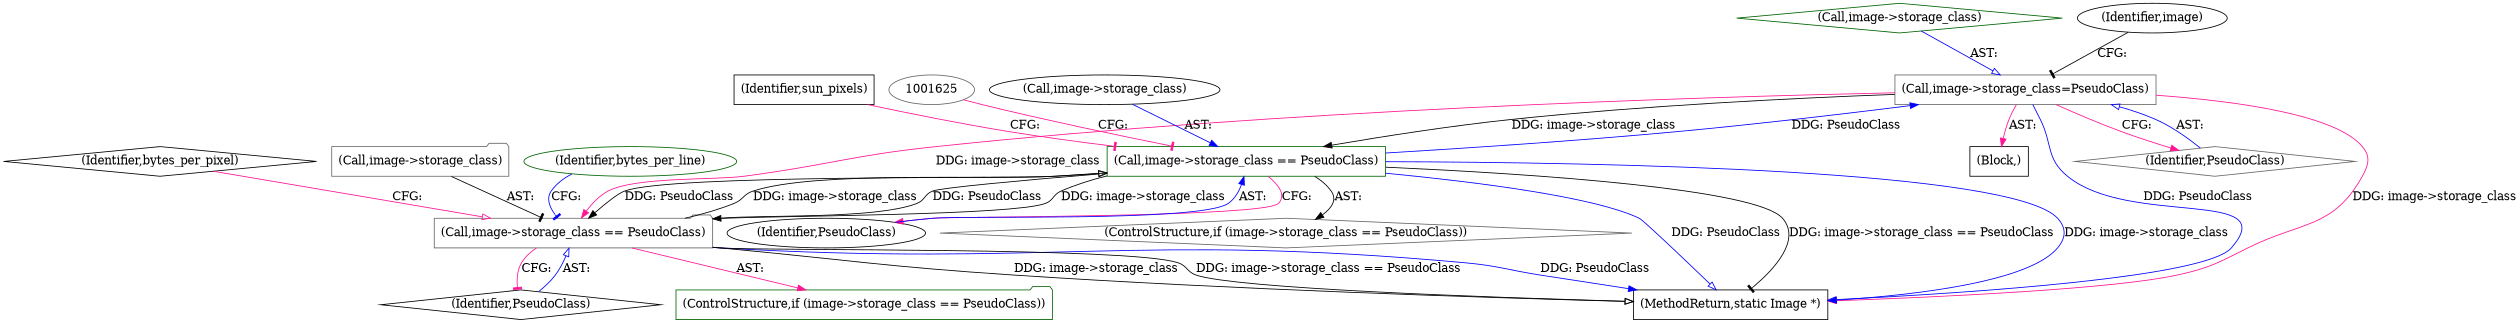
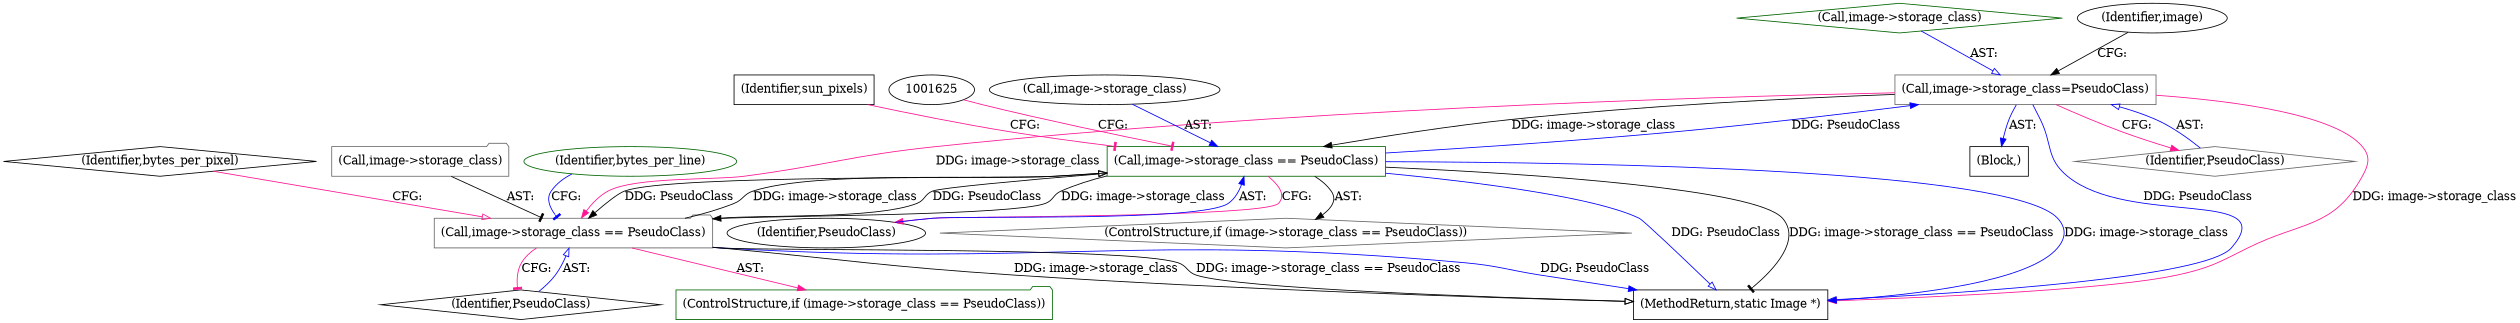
edge "(Identifier,image)" -> "(Call,image->storage_class=PseudoClass)": arrowhead tee -> normal
node "1001625": color gray40 -> black
edge "(Call,image->storage_class=PseudoClass)" -> "(Block,)": color deeppink -> blue
